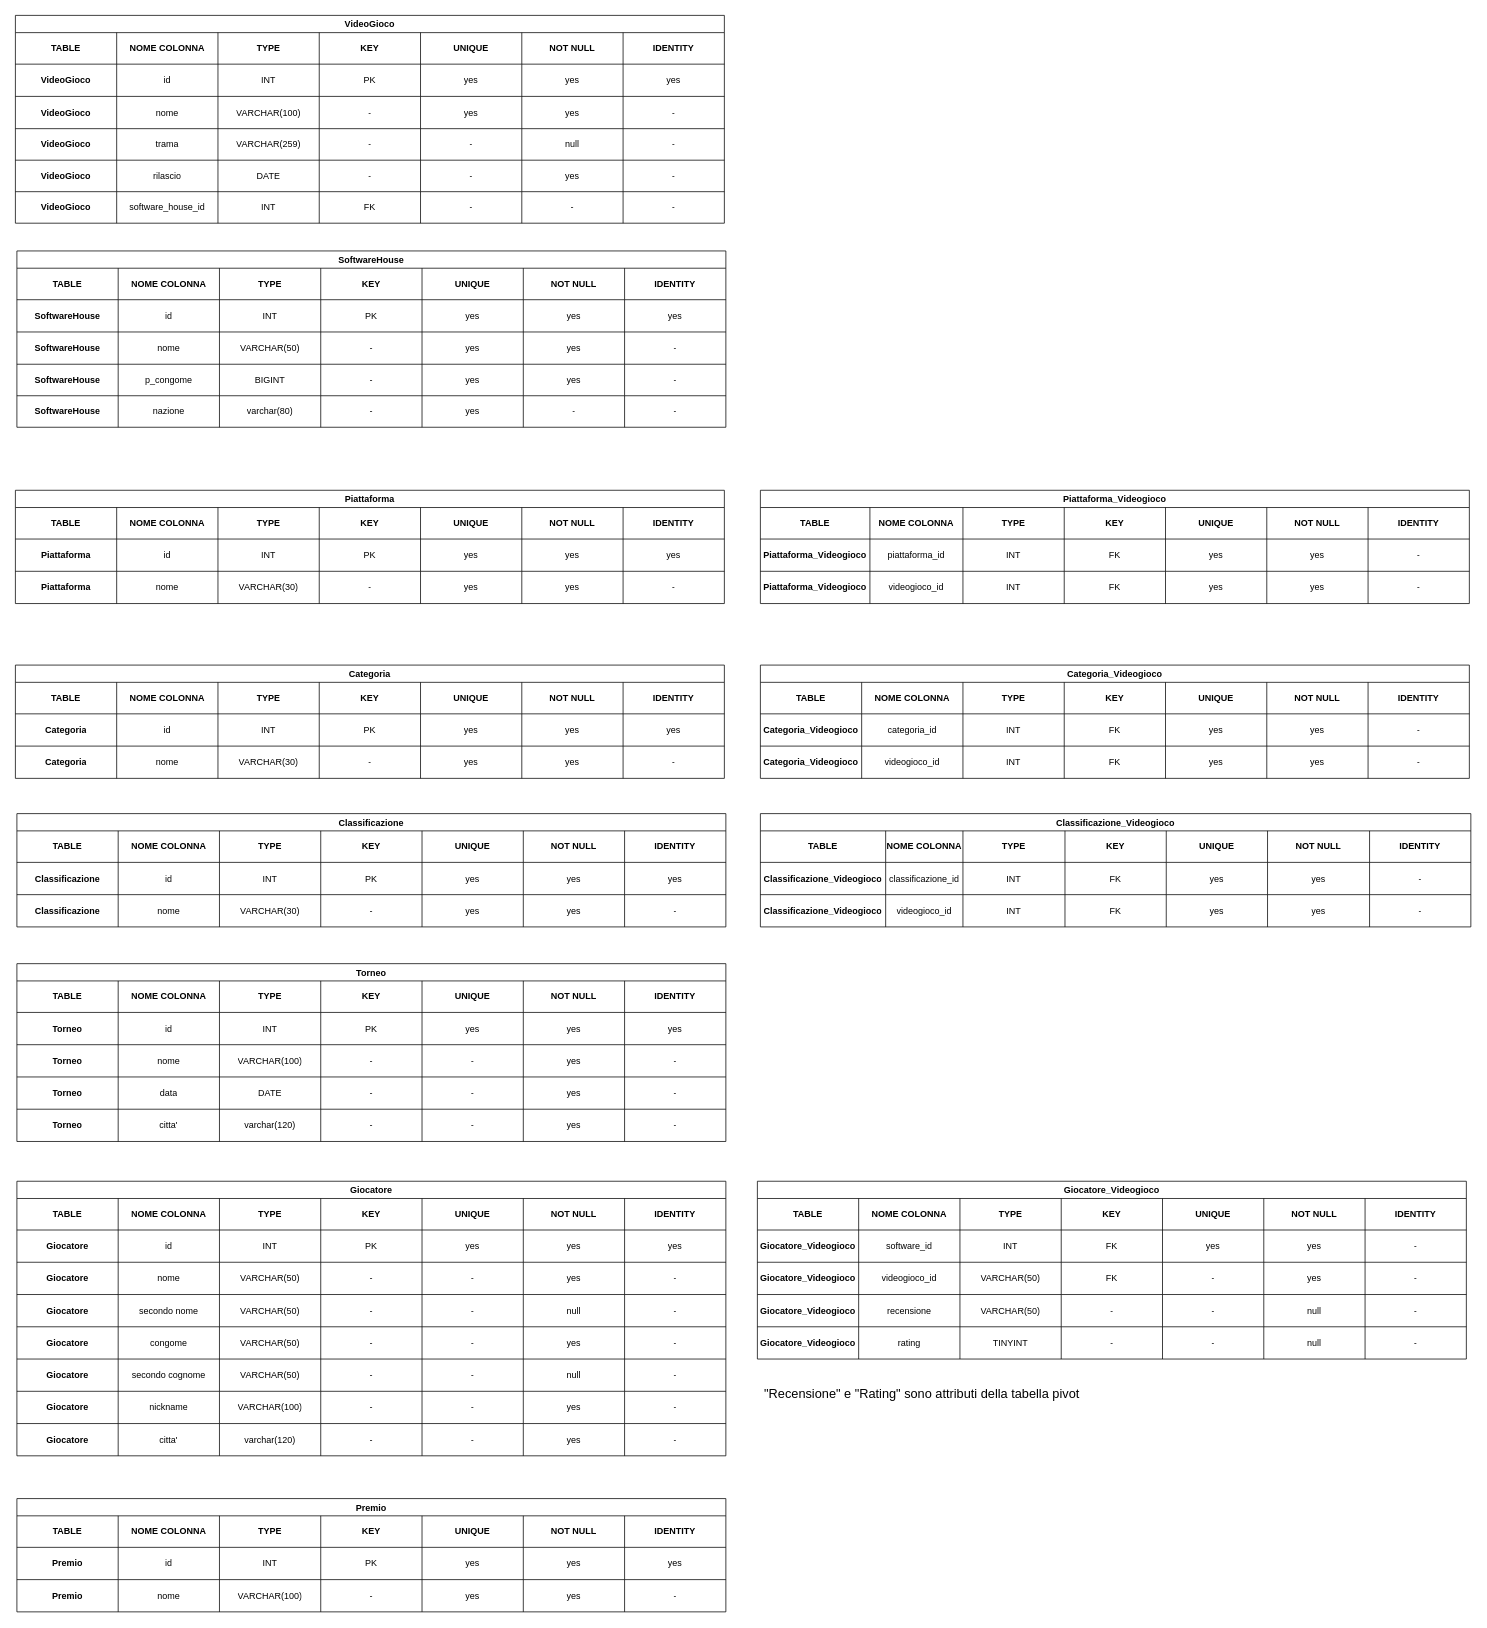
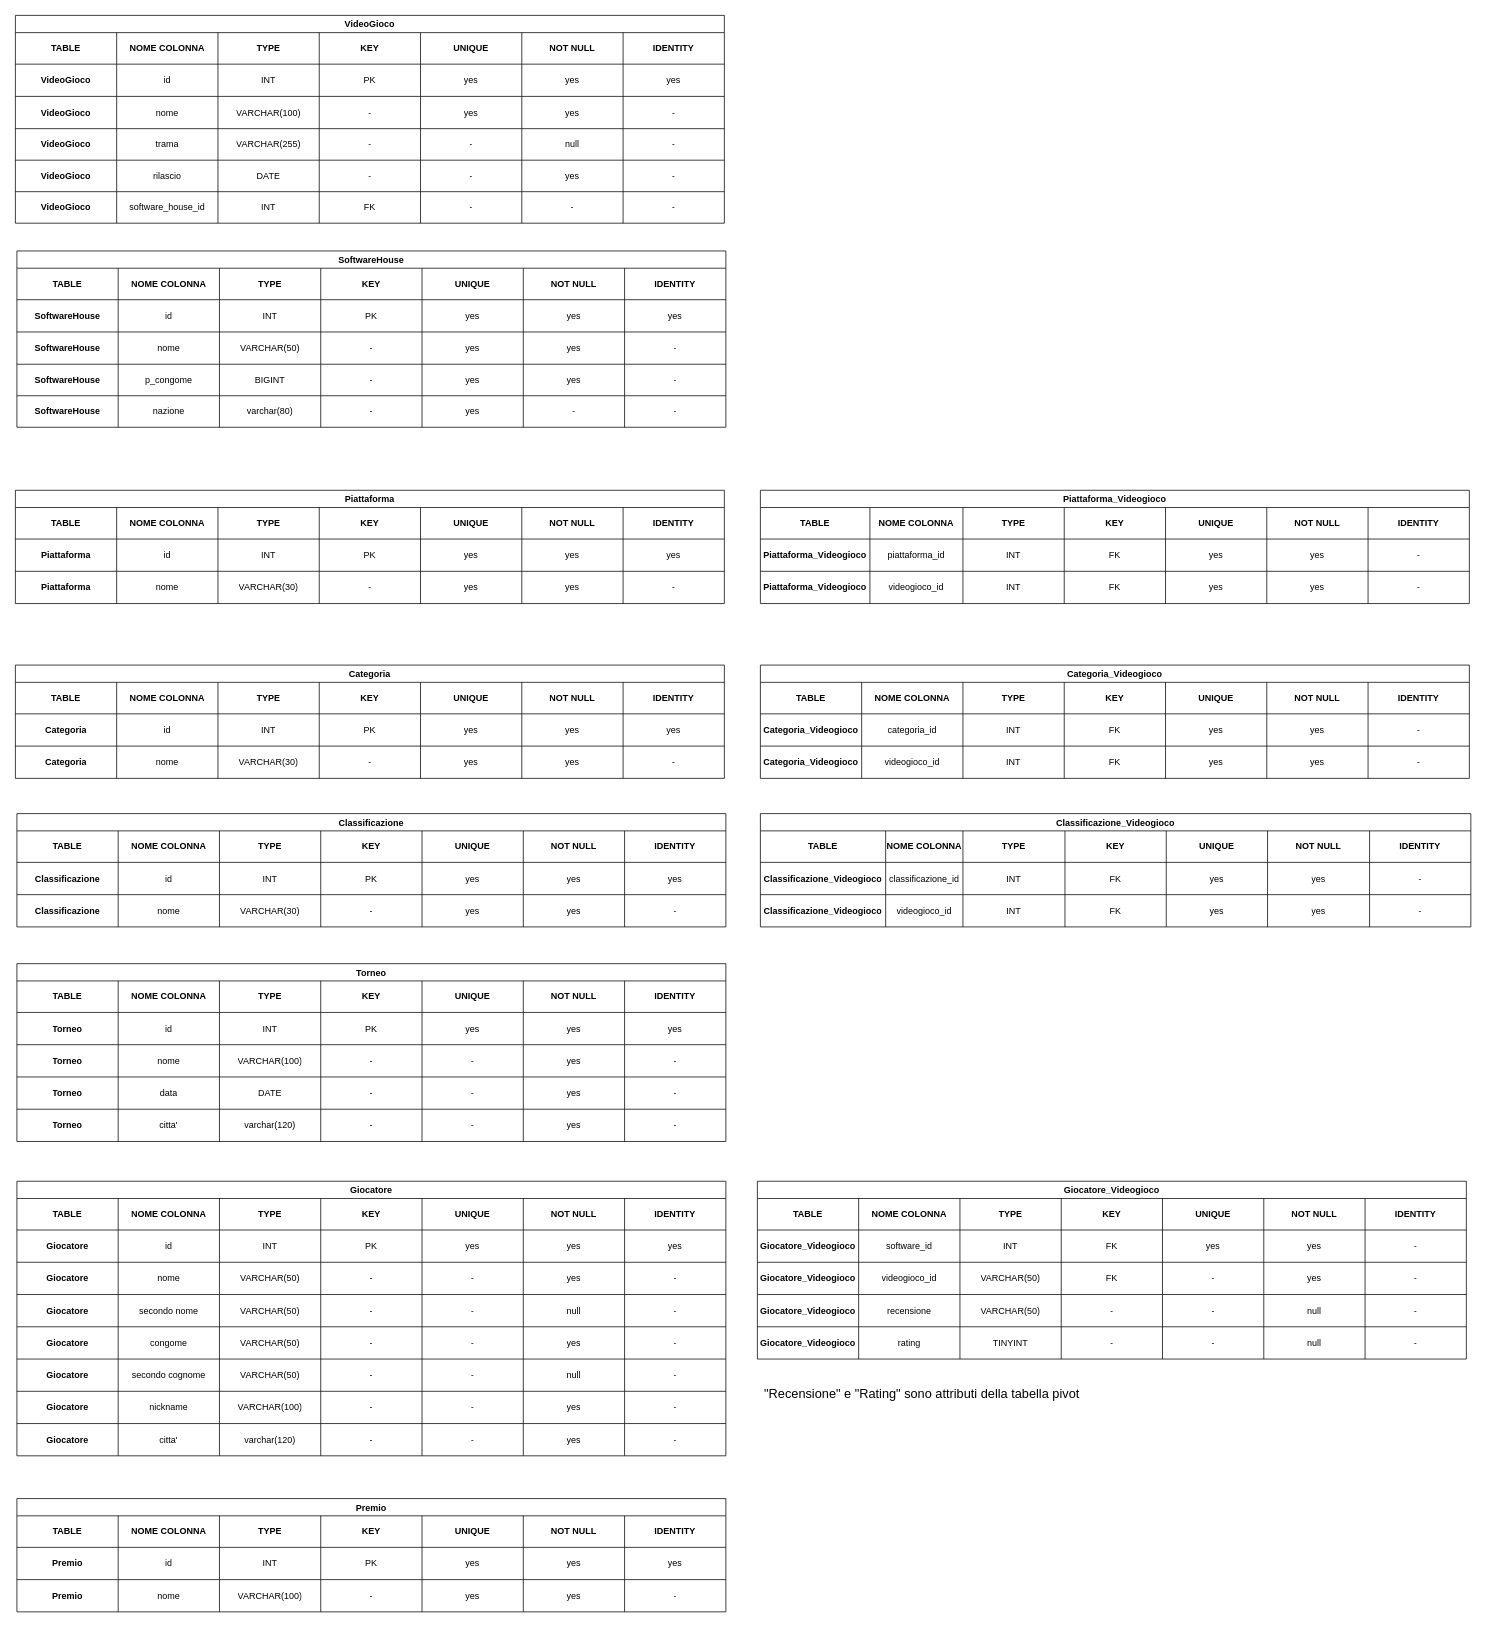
node "VARCHAR(259)": label "VARCHAR(259)" -> "VARCHAR(255)"
